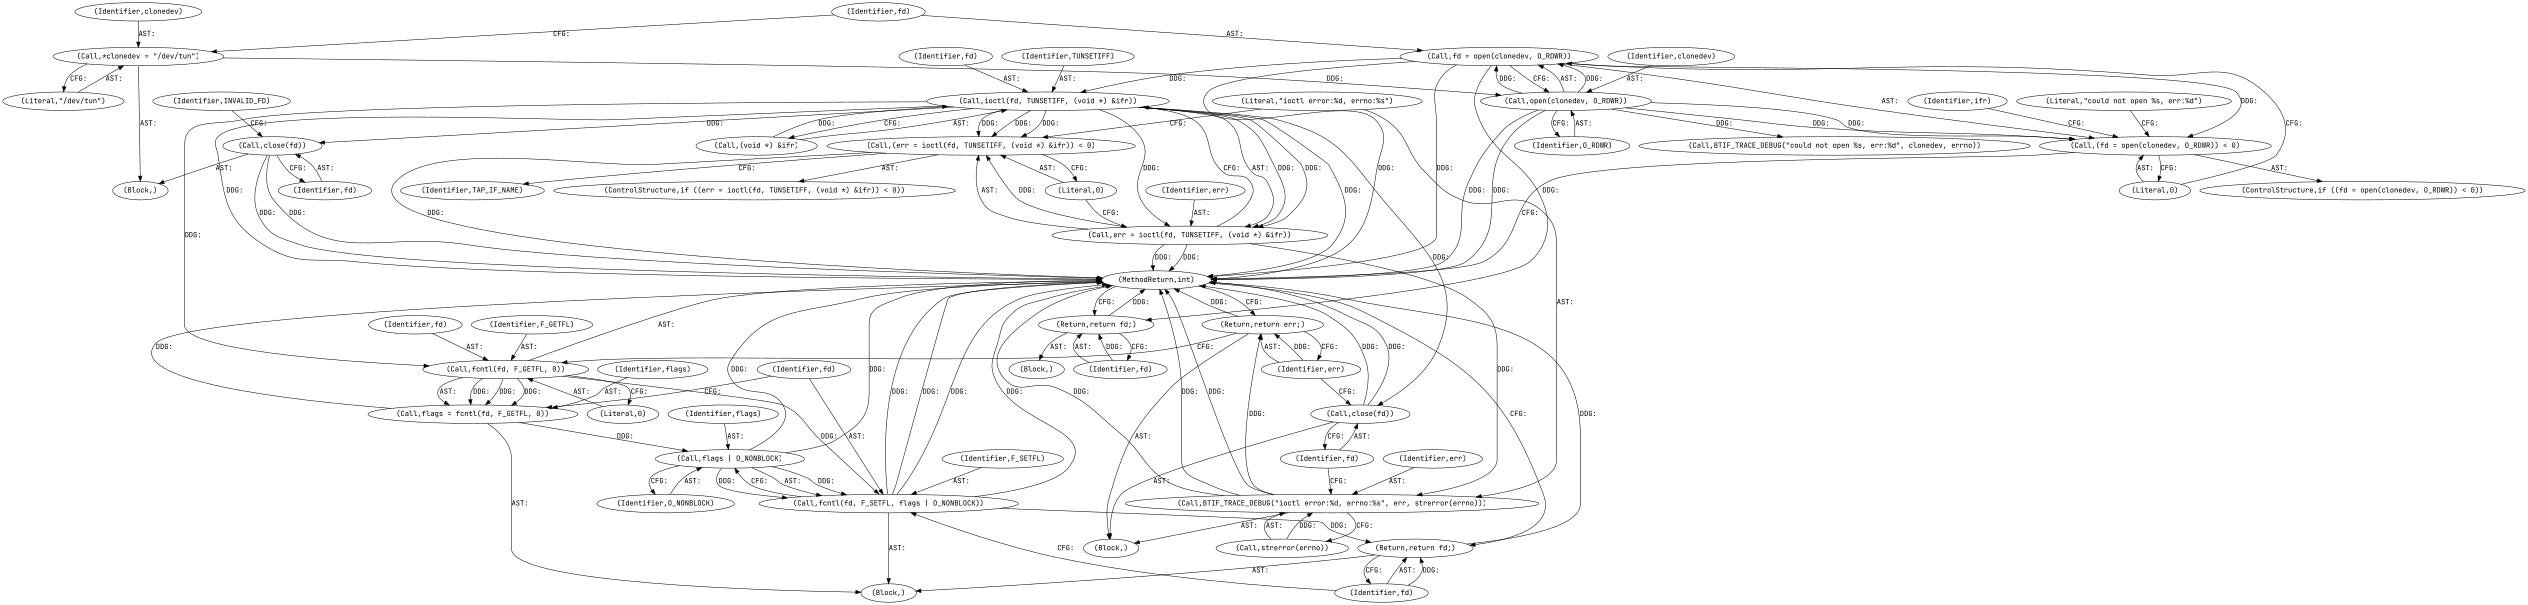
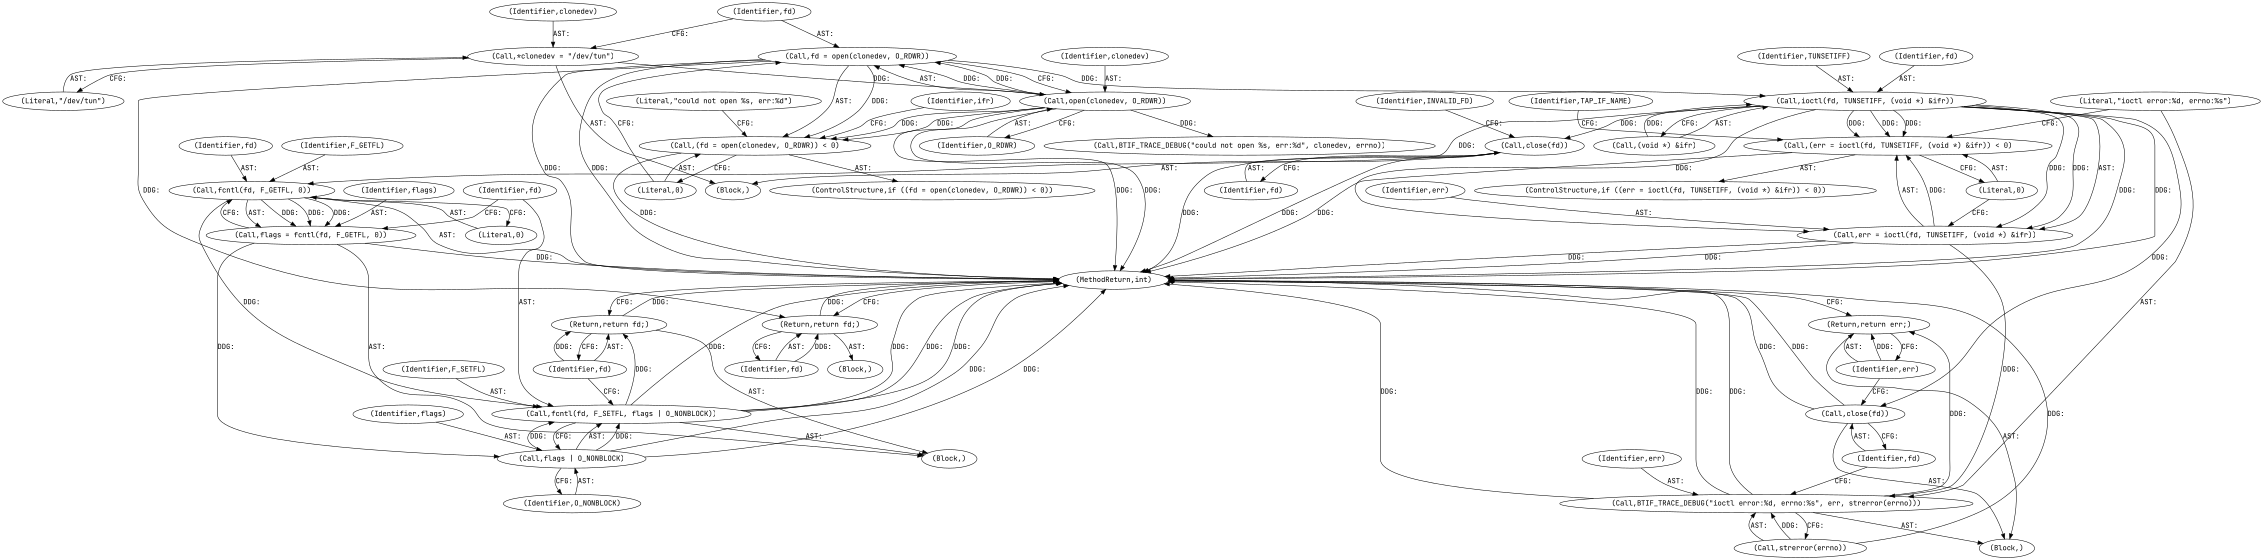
edge "(Call,err = ioctl(fd, TUNSETIFF, (void *) &ifr))" -> "(Call,ioctl(fd, TUNSETIFF, (void *) &ifr))": removed, label "CFG:"
edge "(Call,(err = ioctl(fd, TUNSETIFF, (void *) &ifr)) < 0)" -> "(Identifier,TAP_IF_NAME)": reversed
edge "(Call,(fd = open(clonedev, O_RDWR)) < 0)" -> "(MethodReturn,int)": label "CFG: " -> "DDG: "
edge "(Return,return err;)" -> "(MethodReturn,int)": now "(Call,strerror(errno))" -> "(MethodReturn,int)"
edge "(Return,return err;)" -> "(Call,fcntl(fd, F_GETFL, 0))": now "(Call,flags = fcntl(fd, F_GETFL, 0))" -> "(Call,fcntl(fd, F_GETFL, 0))"
